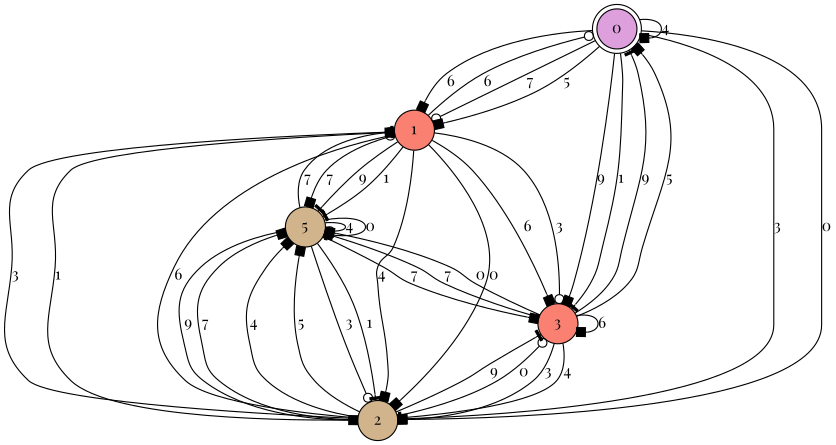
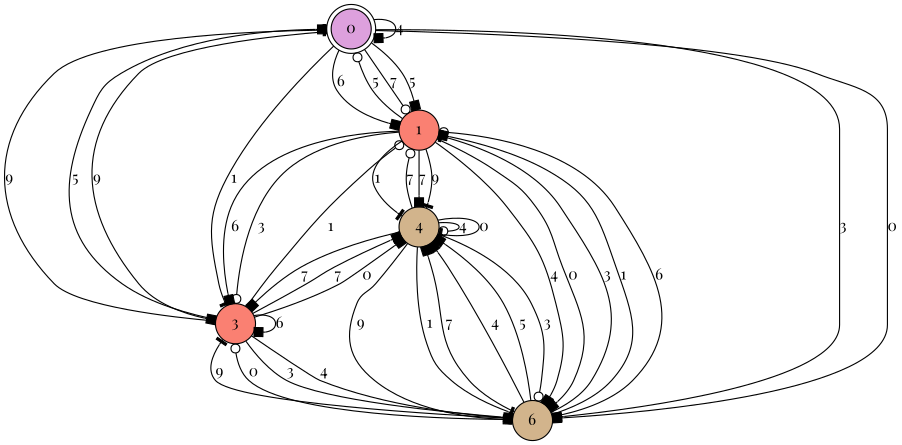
edge "1" -> "0": label "6" -> "5"
edge "3" -> "1": added, label "1"
node "5": label "5" -> "4"
node "2": label "2" -> "6"
